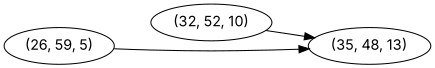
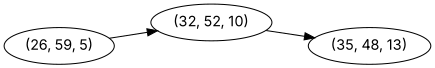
edge "(26, 59, 5)" -> "(35, 48, 13)": now "(26, 59, 5)" -> "(32, 52, 10)"
